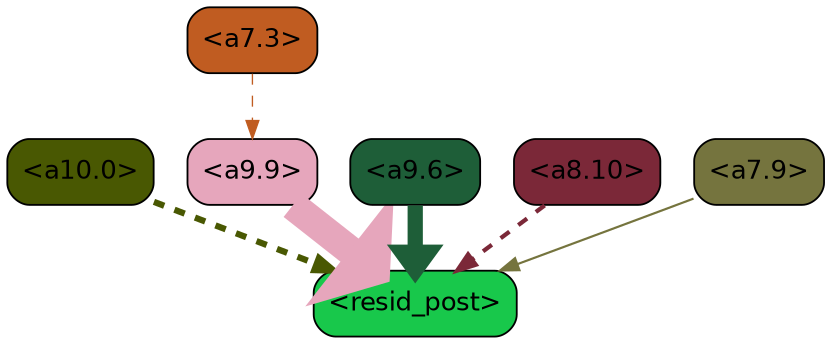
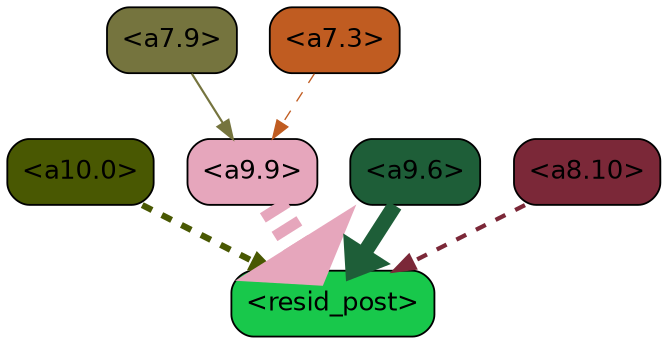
edge "<a7.9>" -> "<resid_post>": now "<a7.9>" -> "<a9.9>"
edge "<a9.9>" -> "<resid_post>": style bold -> dashed
